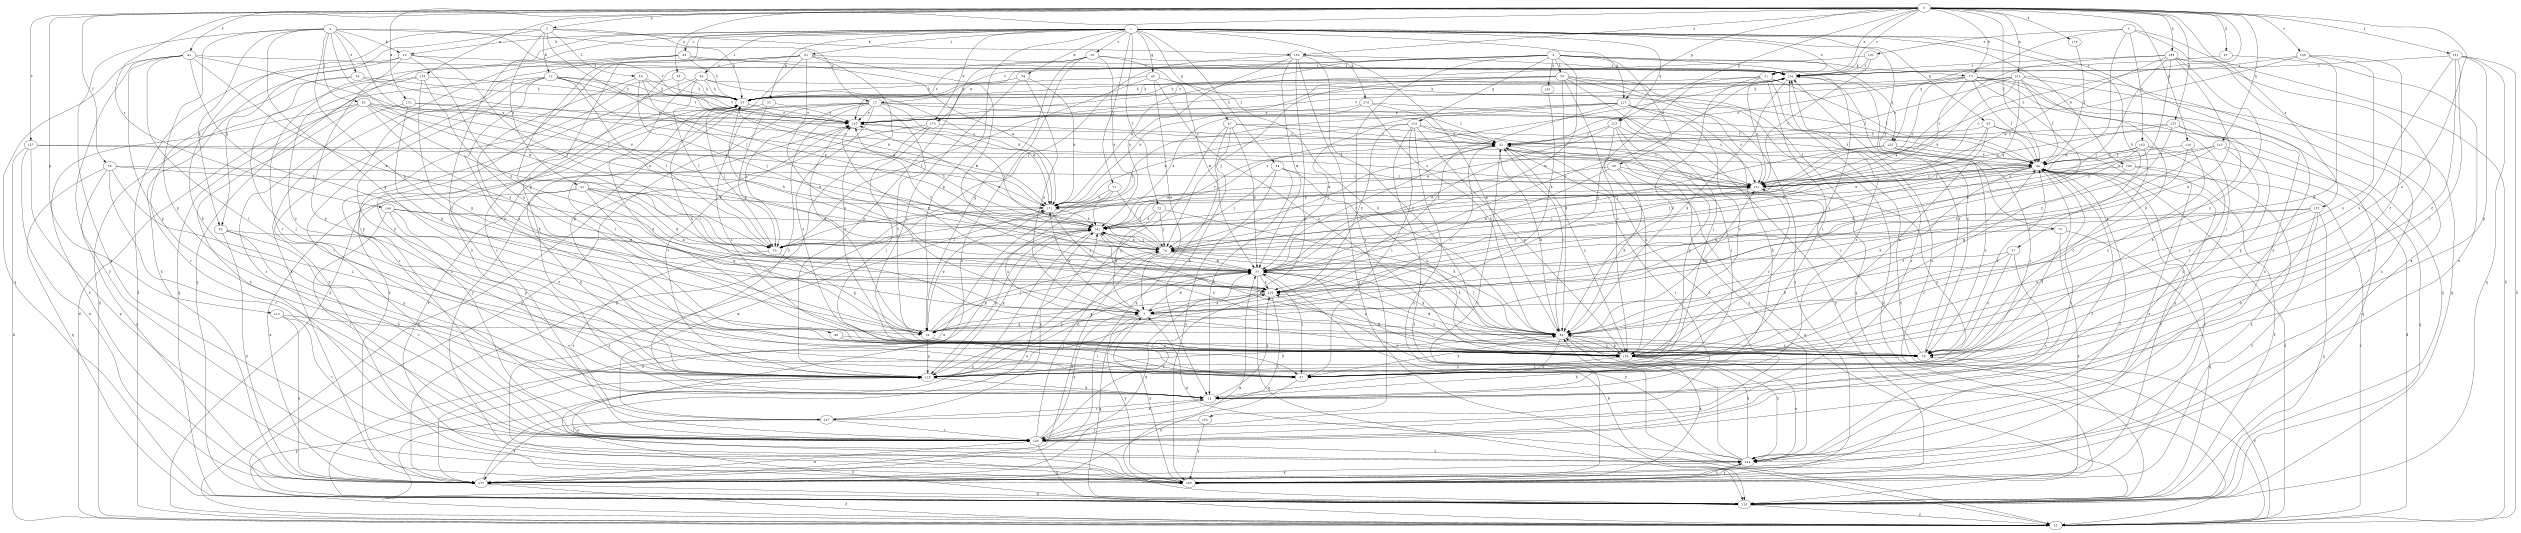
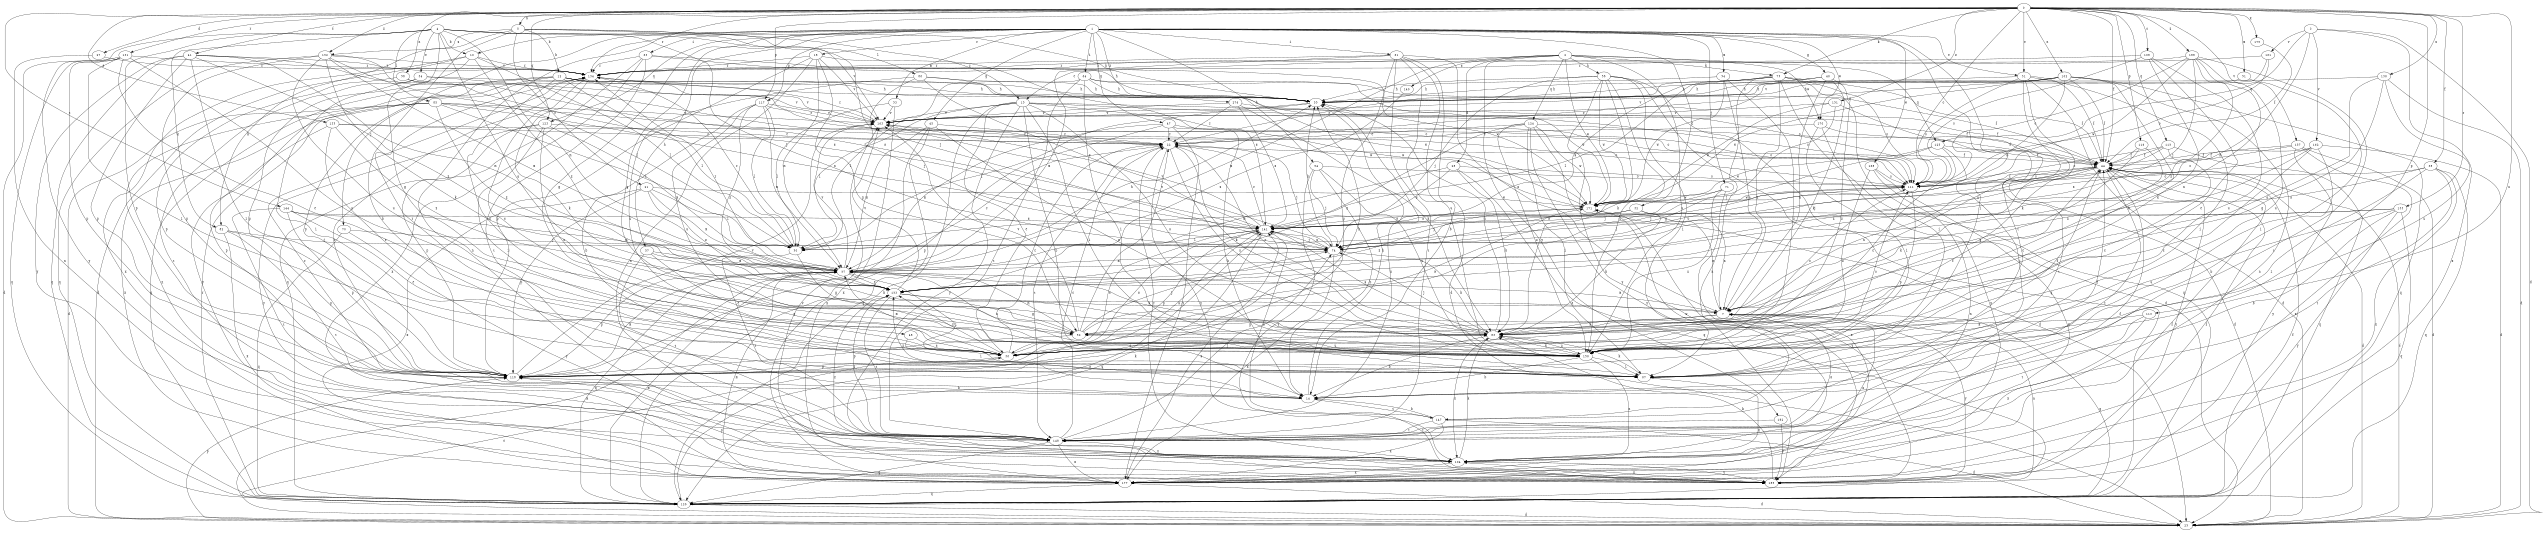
node "91": added
edge "21" -> "52": removed, label "g"
